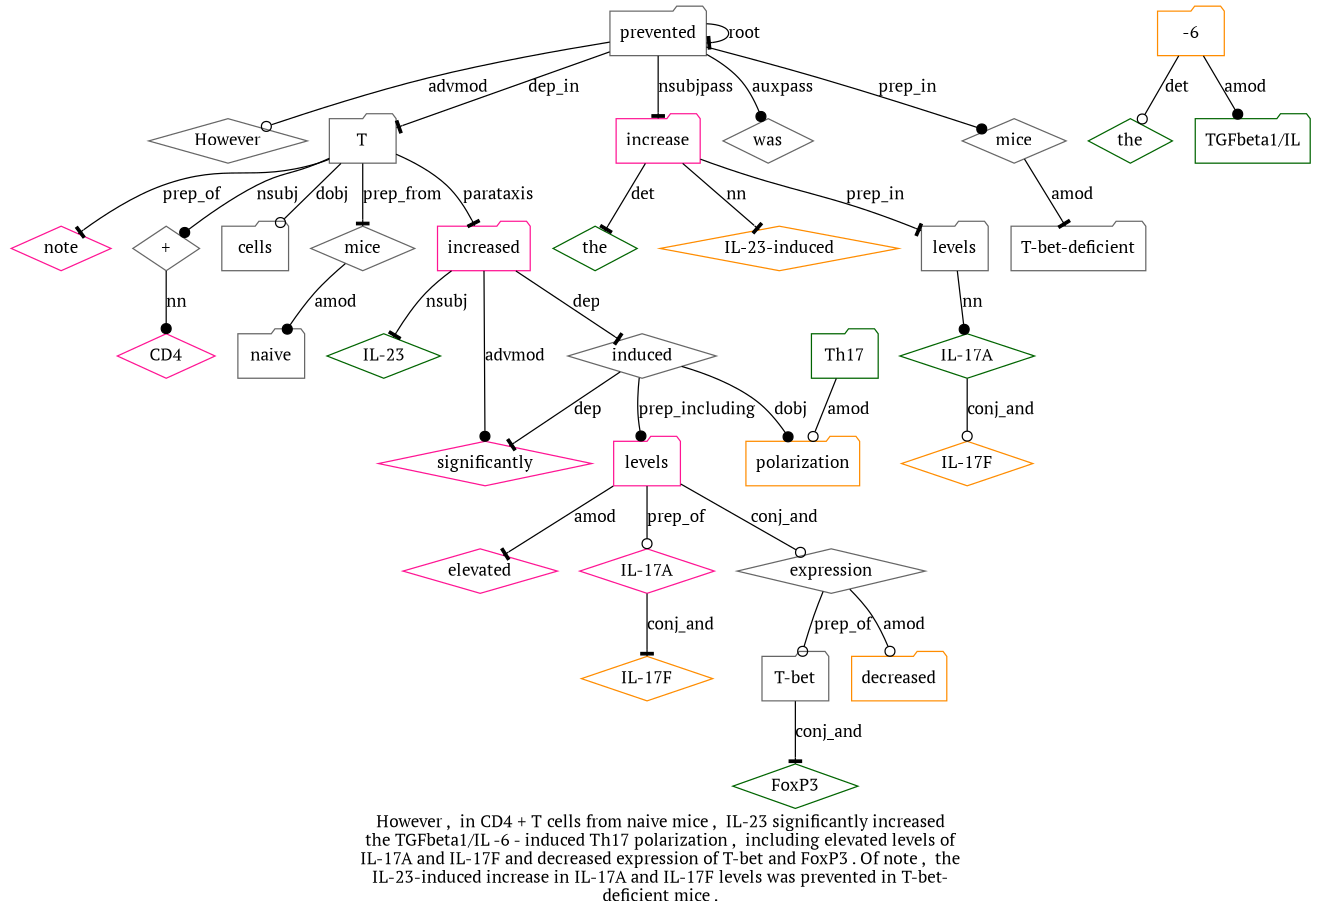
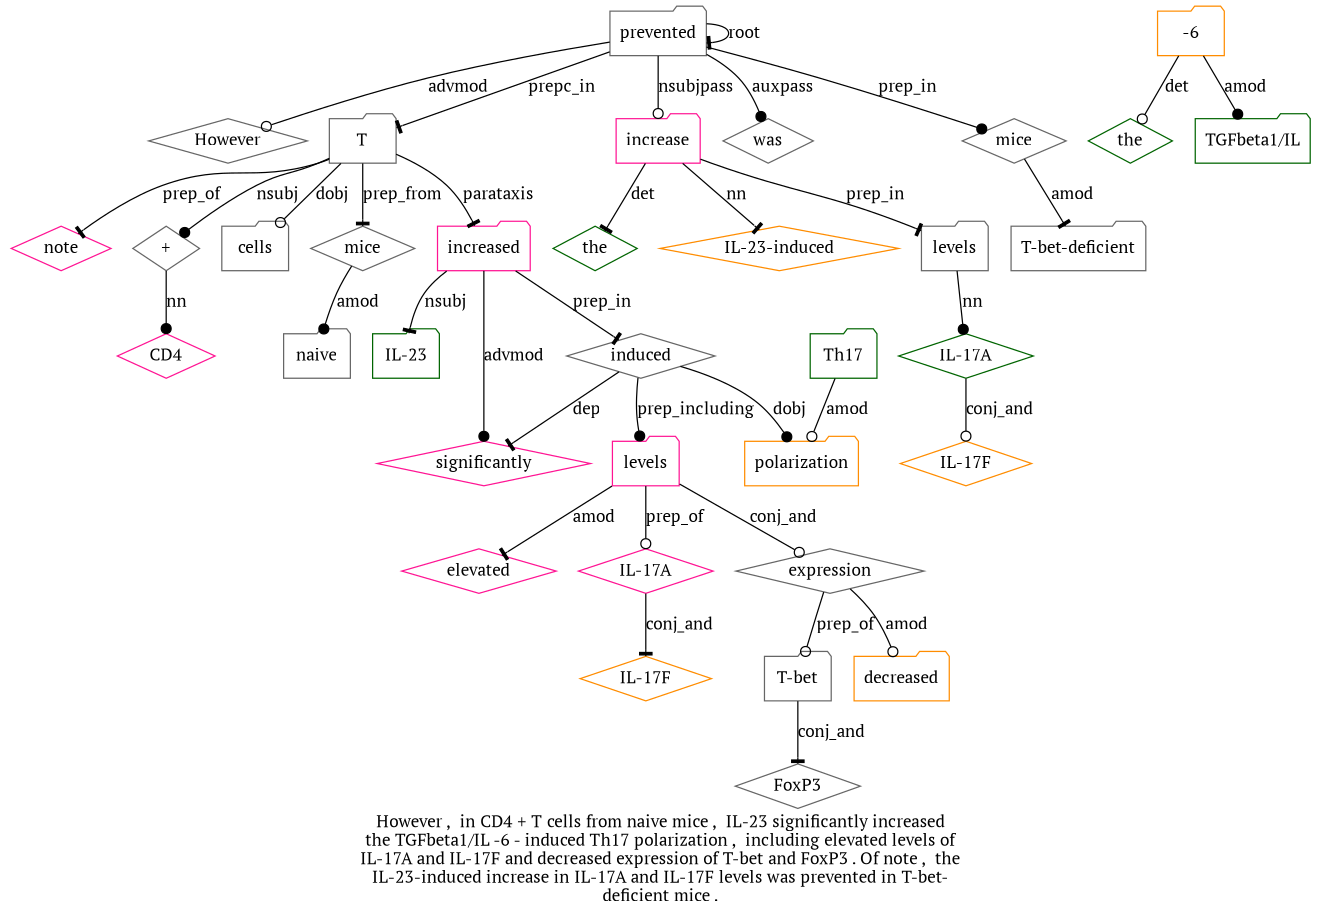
edge "prevented" -> "increase": arrowhead tee -> odot
edge "prevented" -> "T": label "dep_in" -> "prepc_in"
edge "increased" -> "induced": label "dep" -> "prep_in"
node "IL-23": shape diamond -> folder
node "FoxP3": color darkgreen -> gray40
